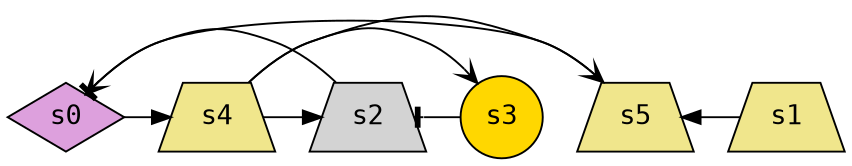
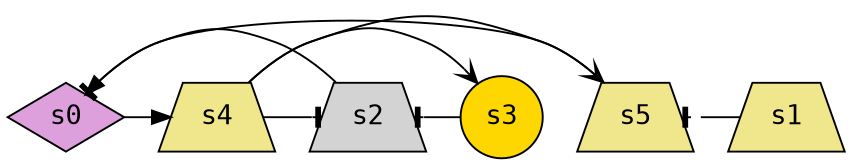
edge "s5" -> "s0": arrowhead vee -> tee
edge "s2" -> "s0": arrowhead tee -> normal
edge "s4" -> "s2": arrowhead normal -> tee
edge "s1" -> "s5": arrowhead normal -> tee
